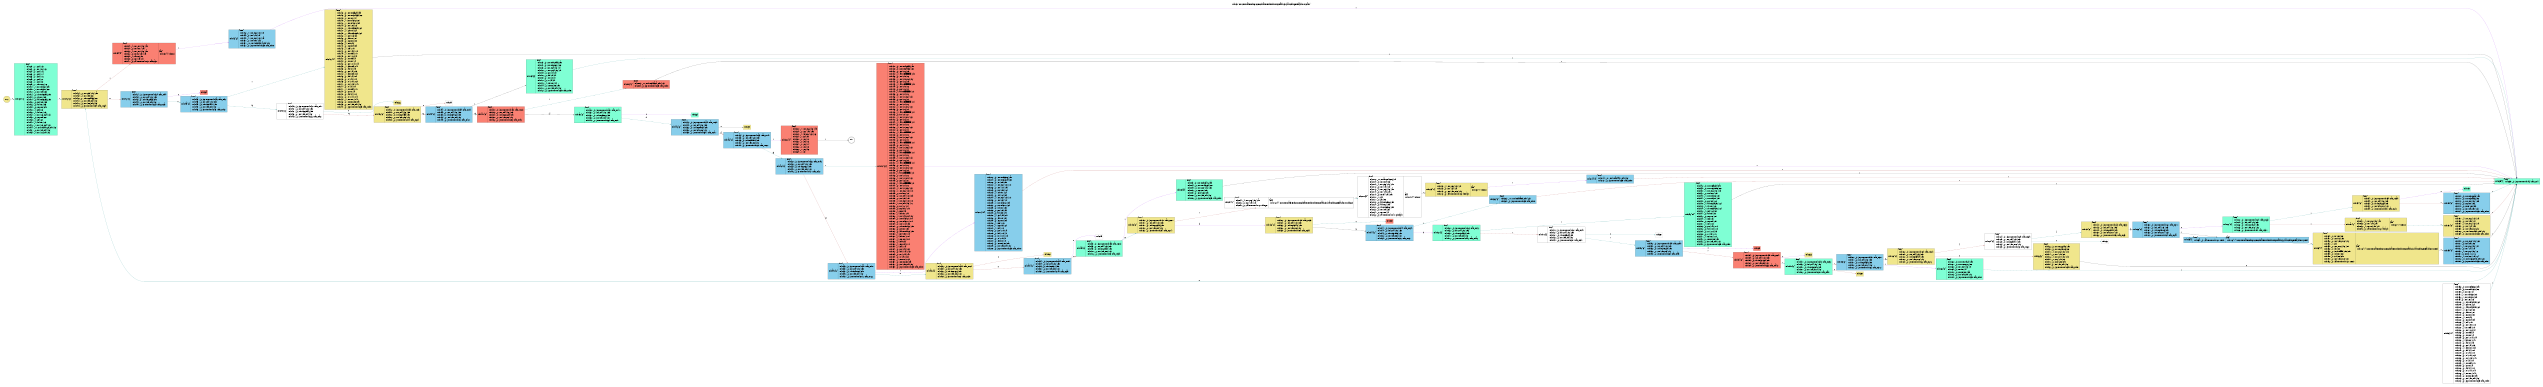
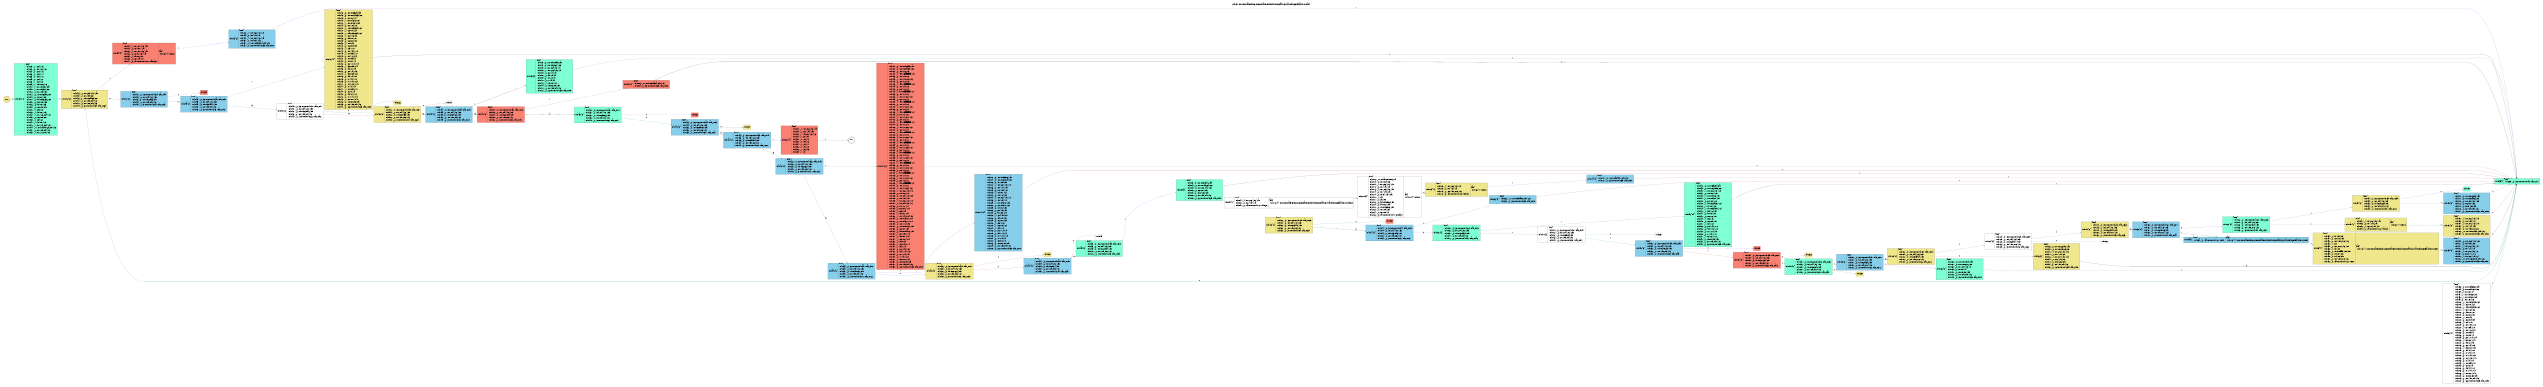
node "0x40256f": fillcolor aquamarine -> salmon
node "0x401b0c [28]": removed
